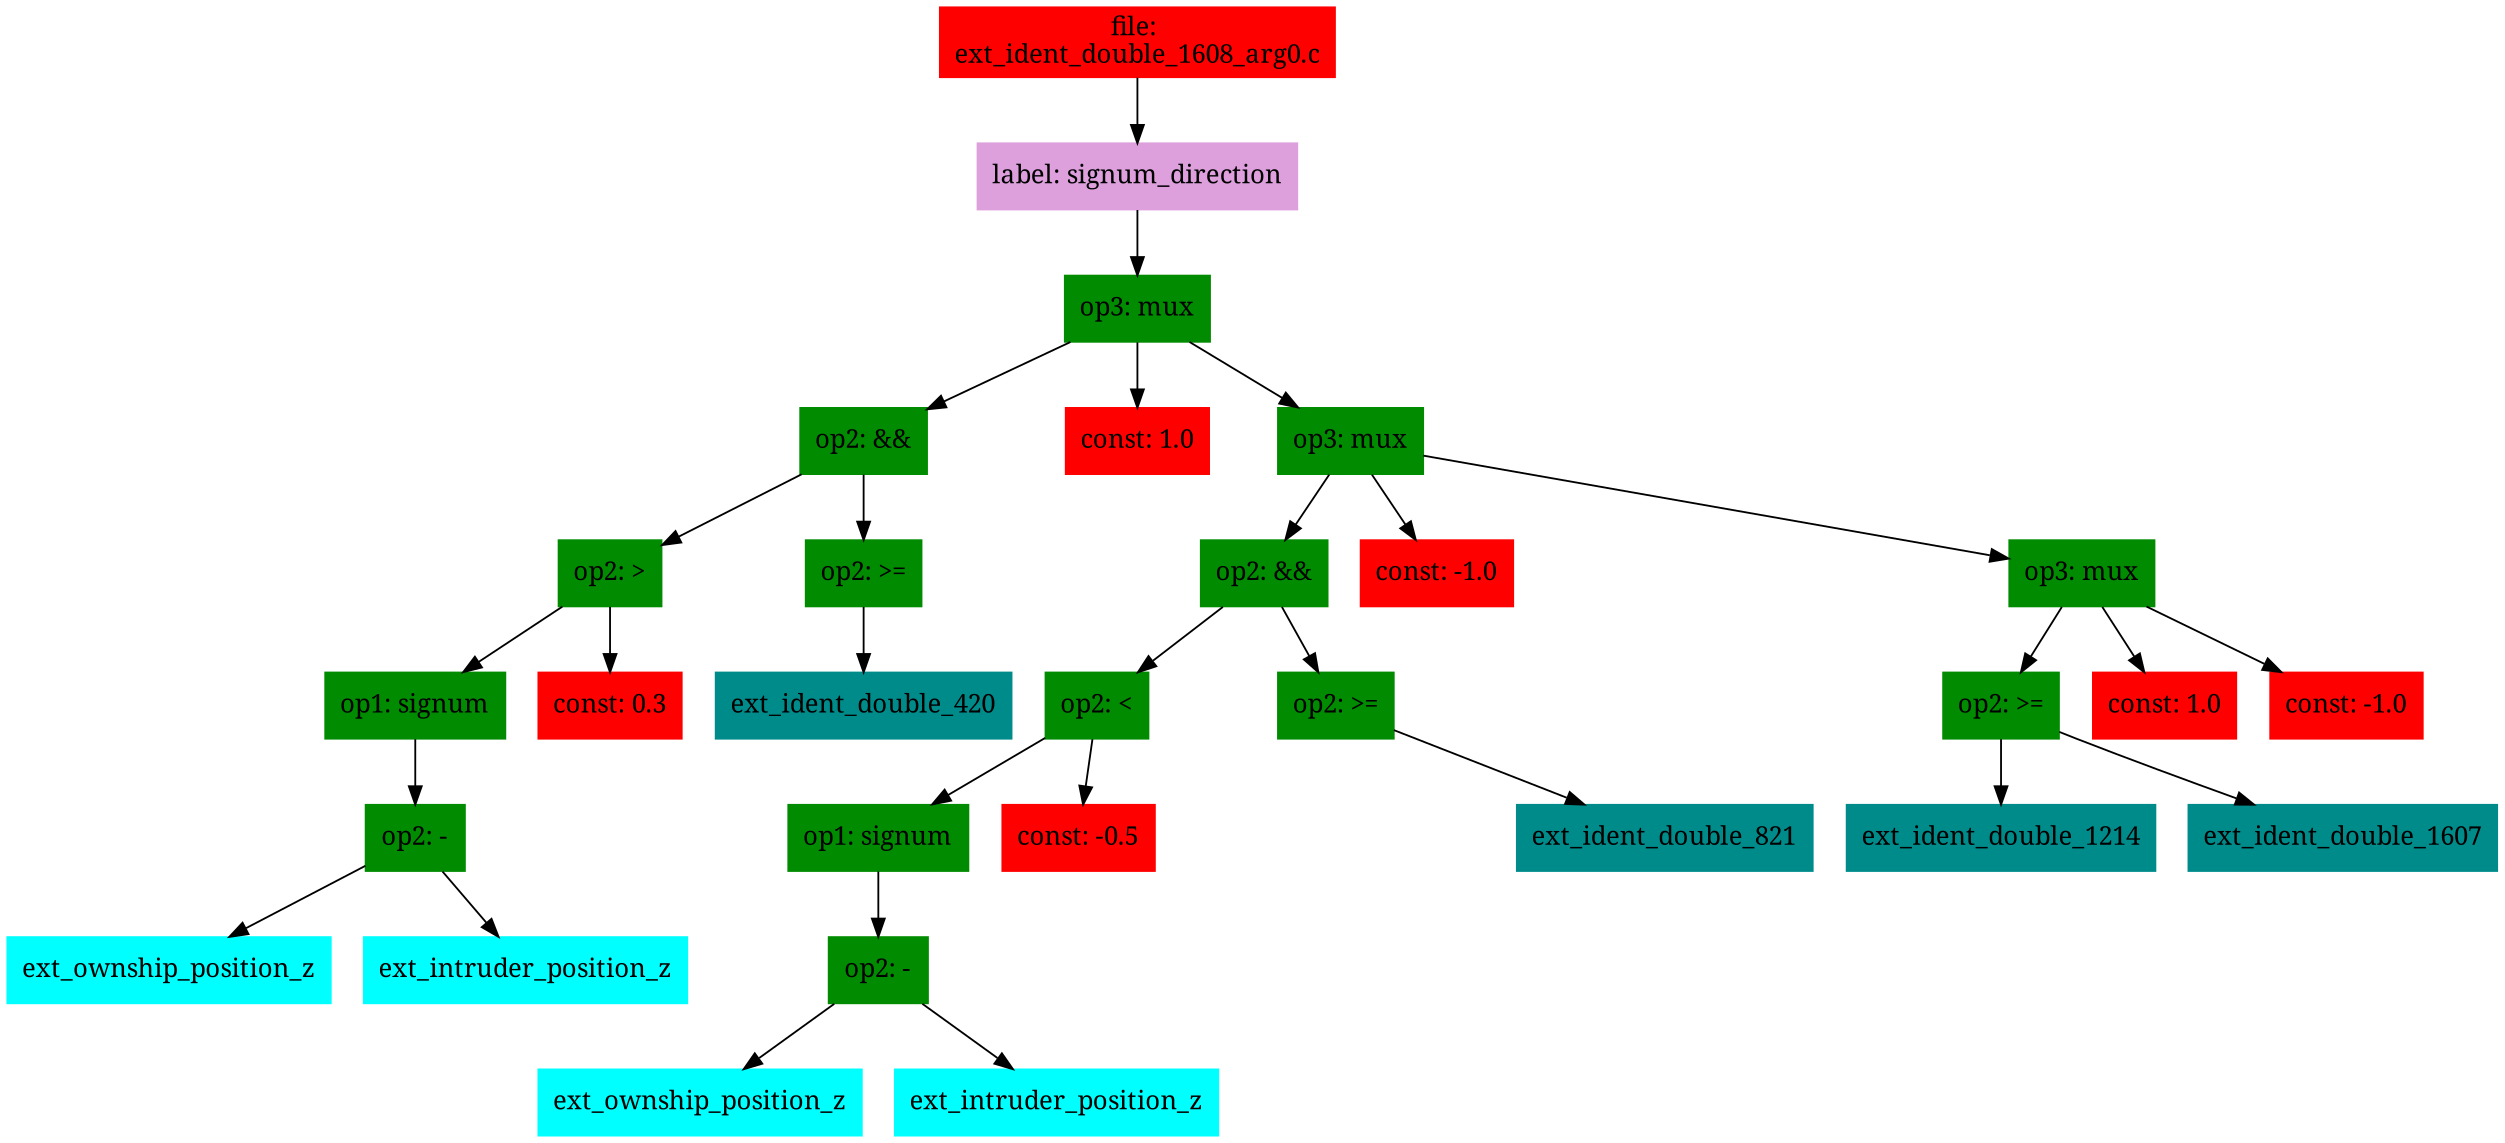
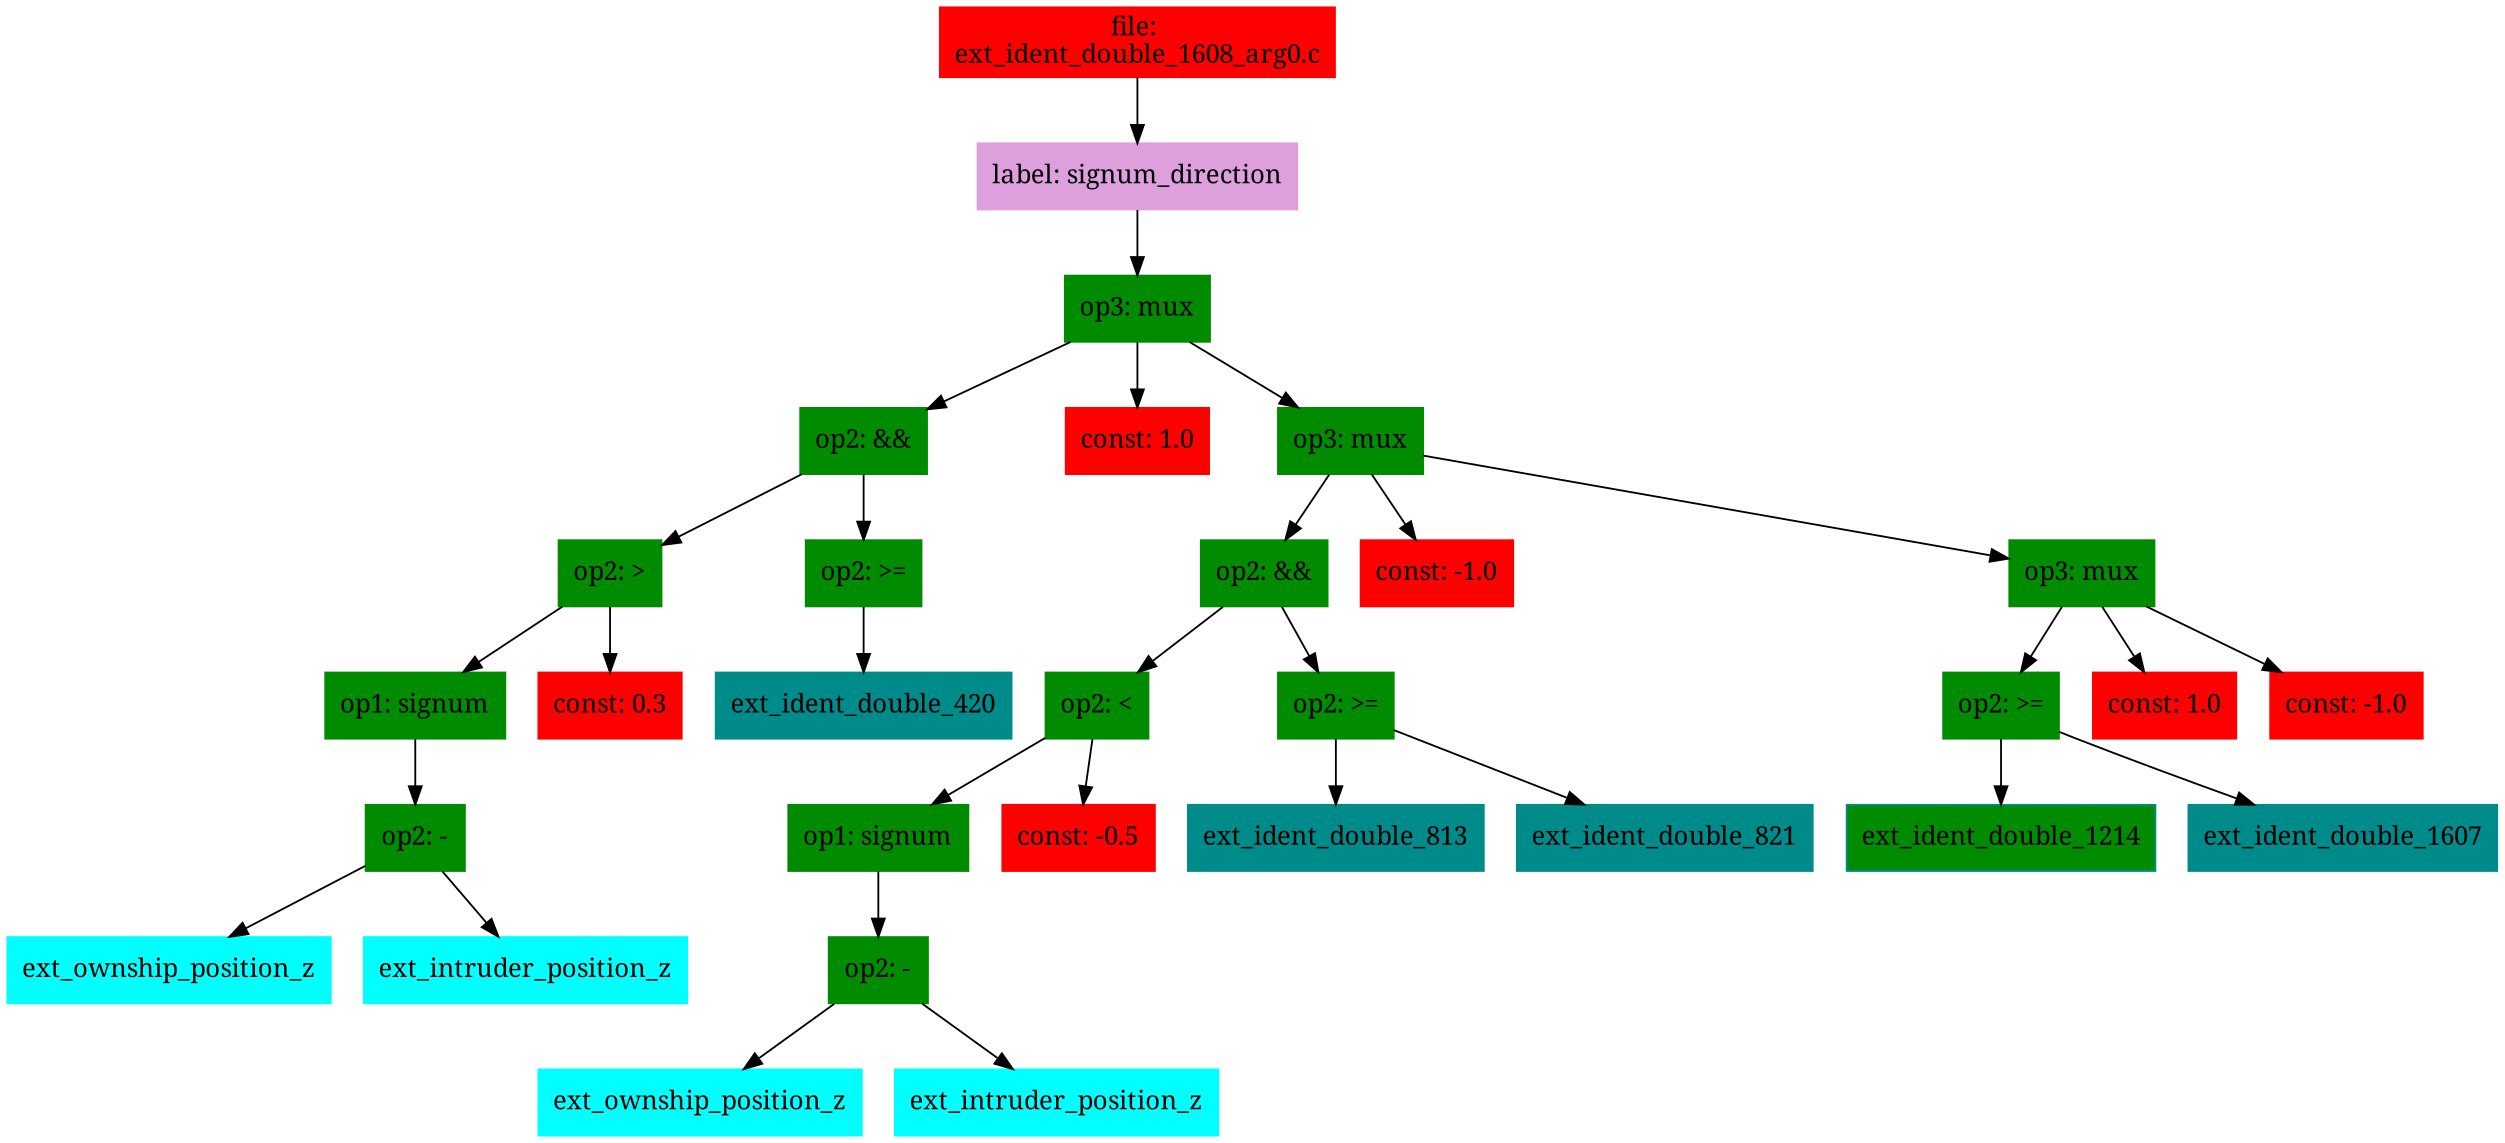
node "ext_ident_double_813": added
node "ext_ident_double_1214": fillcolor cyan4 -> green4
